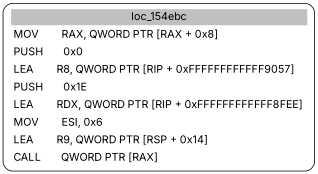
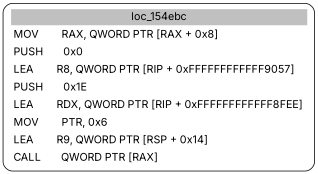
node "loc_154ebc": text "MOV        ESI, 0x6" -> "MOV        PTR, 0x6"
